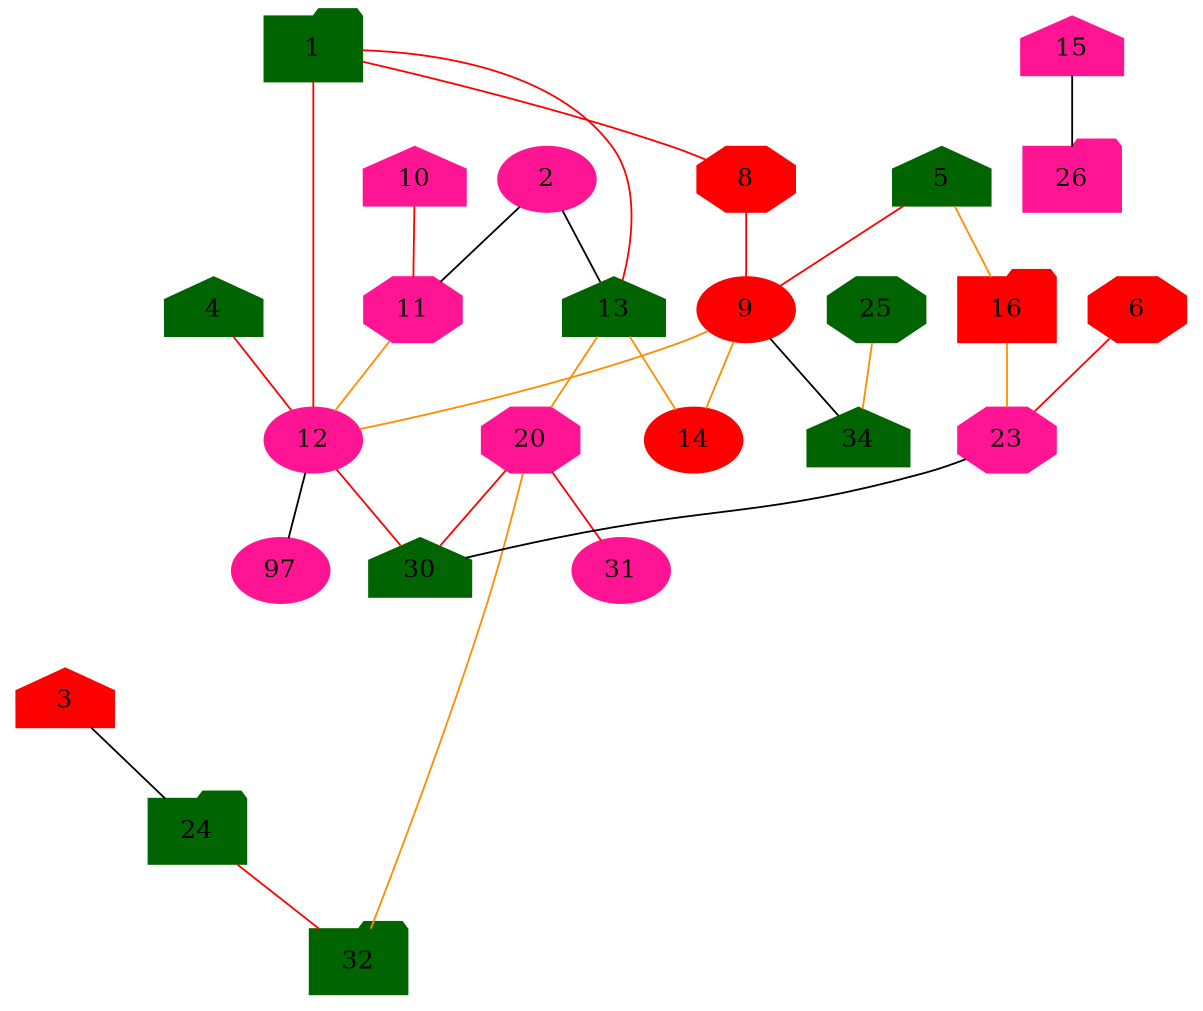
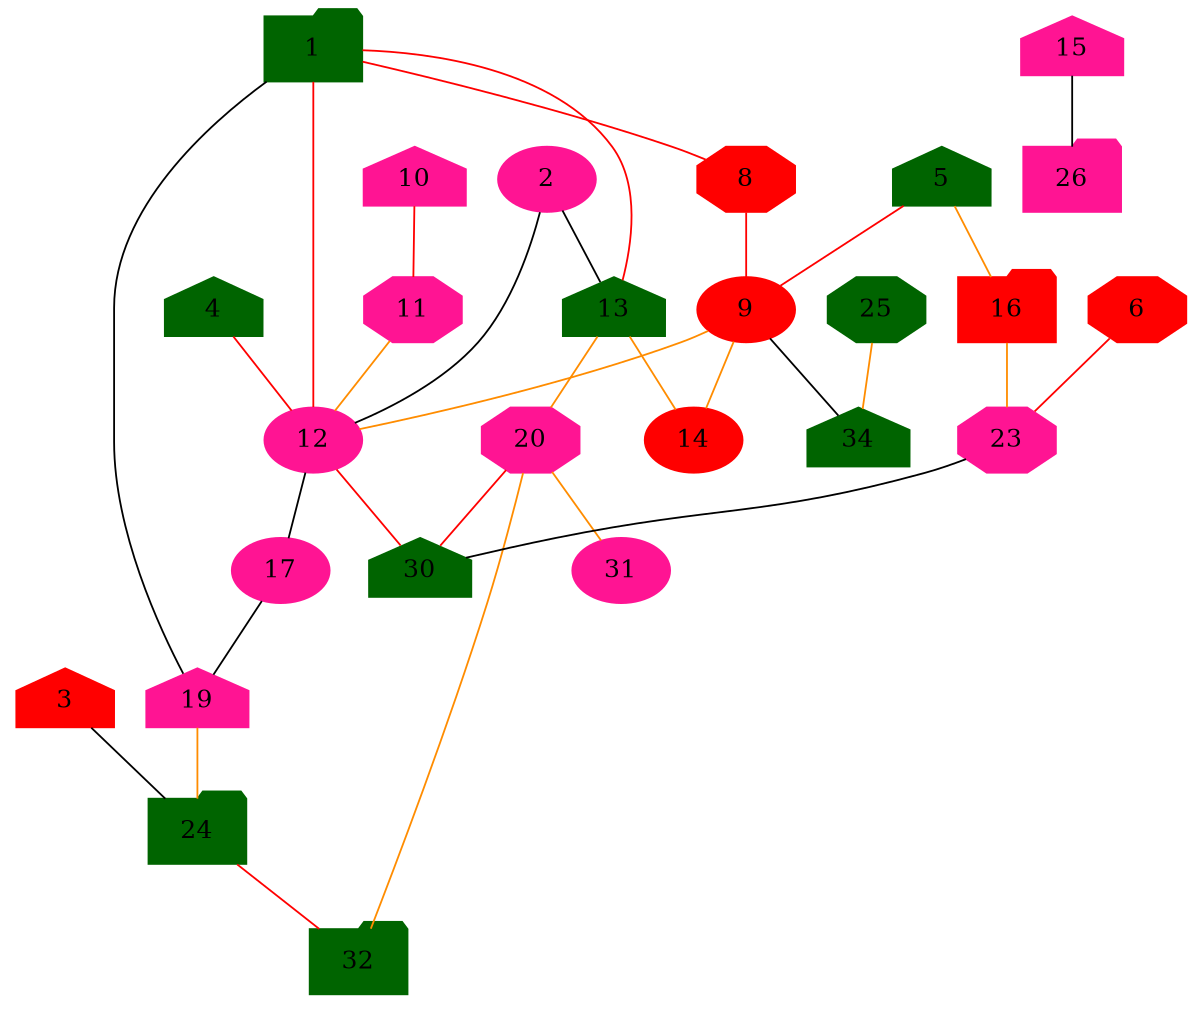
edge "2" -- "11": now "2" -- "12"
edge "20" -- "31": color red -> darkorange
node "97": label "97" -> "17"
node "19": added
